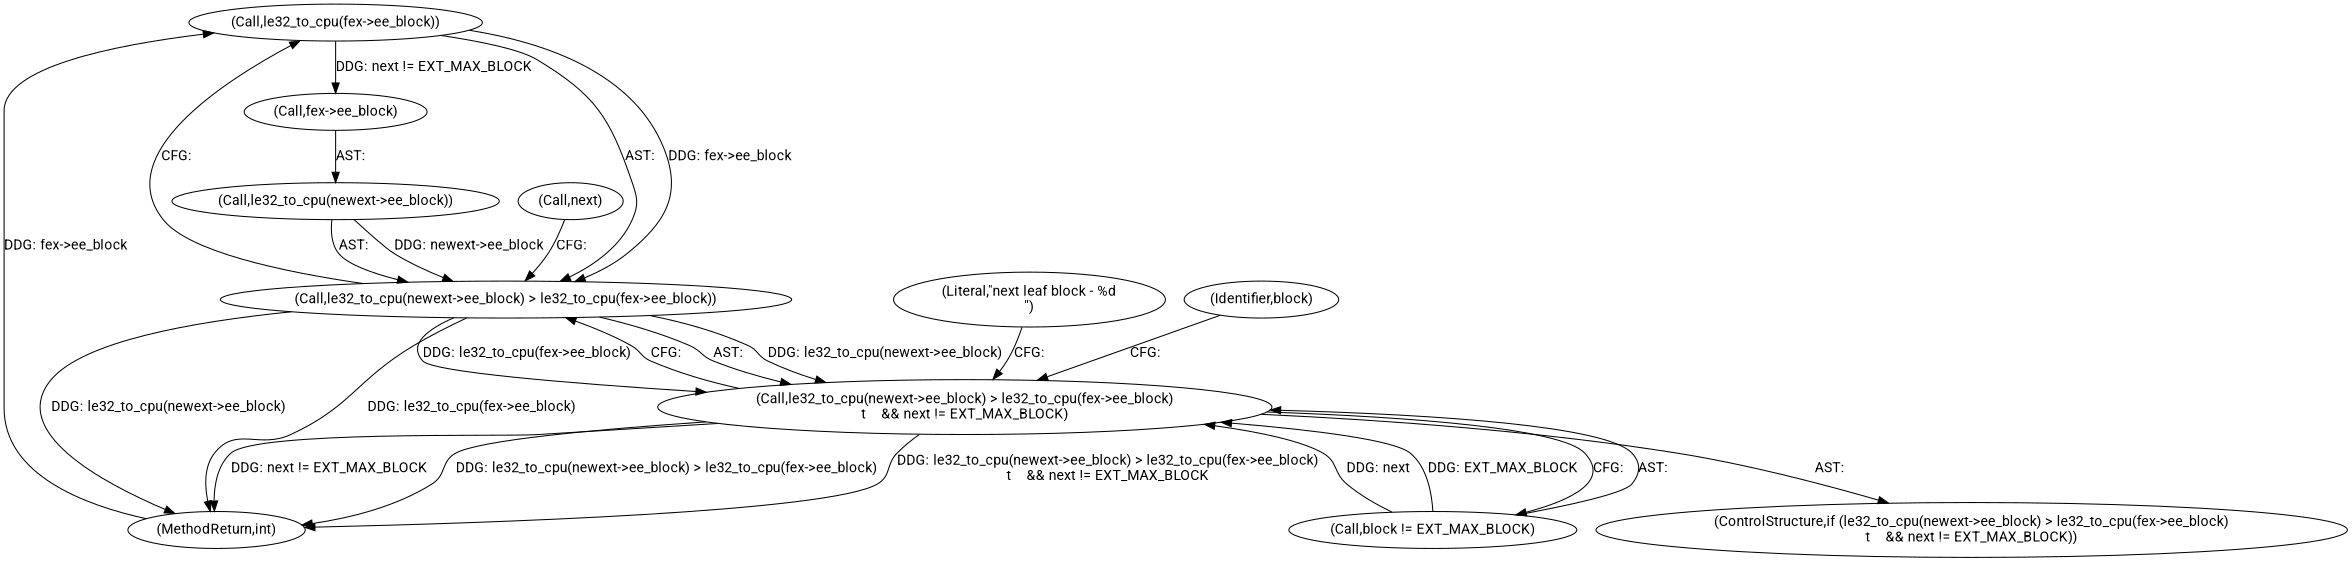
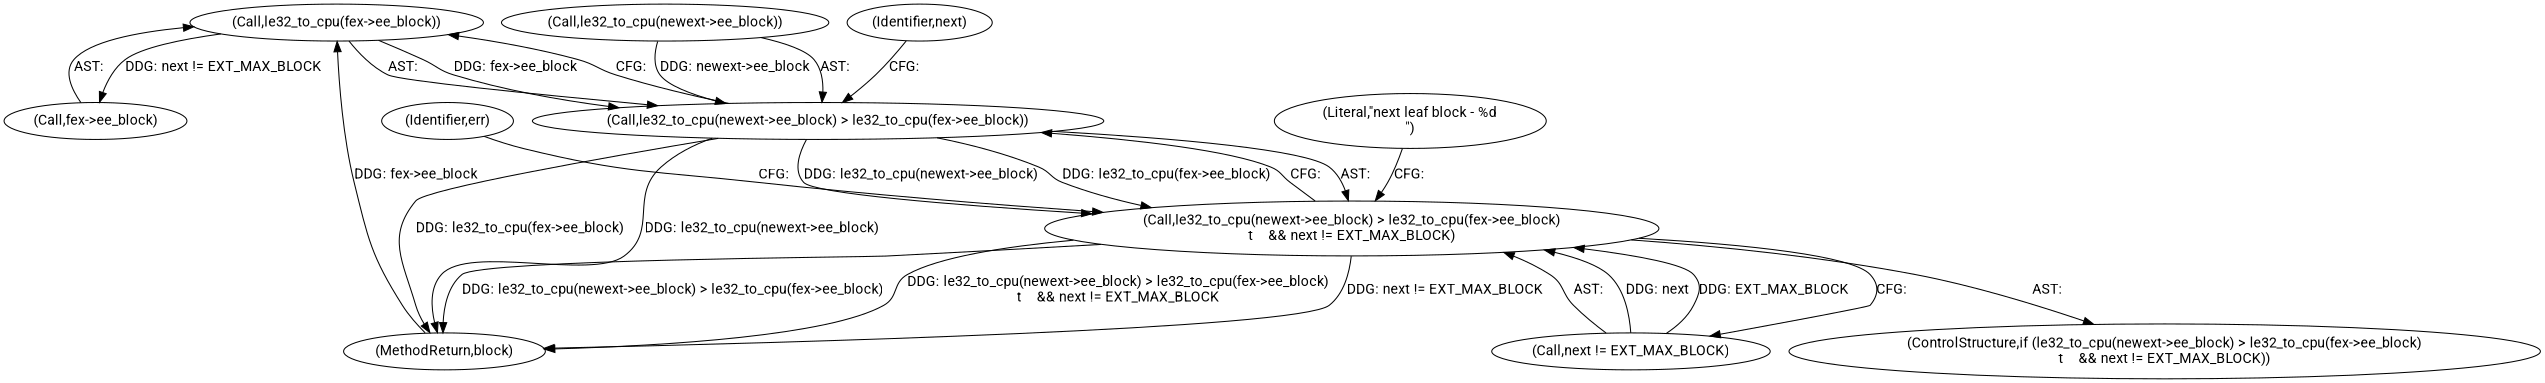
edge "(Call,fex->ee_block)" -> "(Call,le32_to_cpu(newext->ee_block))": now "(Call,fex->ee_block)" -> "(Call,le32_to_cpu(fex->ee_block))"
node "(Call,next)": label "(Call,next)" -> "(Identifier,next)"
node "(Identifier,block)": label "(Identifier,block)" -> "(Identifier,err)"
node "(MethodReturn,int)": label "(MethodReturn,int)" -> "(MethodReturn,block)"
node "(Call,block != EXT_MAX_BLOCK)": label "(Call,block != EXT_MAX_BLOCK)" -> "(Call,next != EXT_MAX_BLOCK)"
